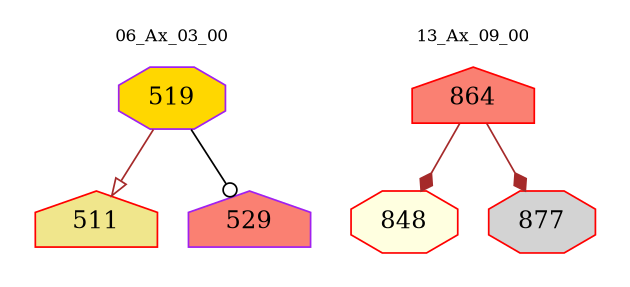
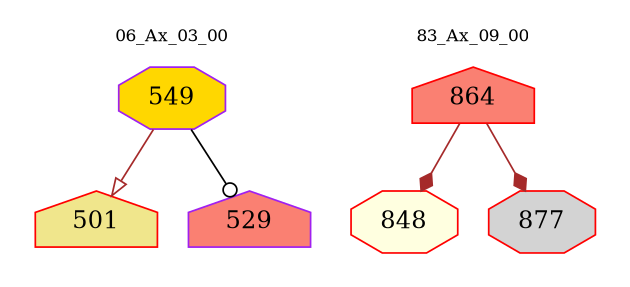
cluster "13_Ax_09_00": label "13_Ax_09_00" -> "83_Ax_09_00"
node "519": label "519" -> "549"
node "511": label "511" -> "501"
